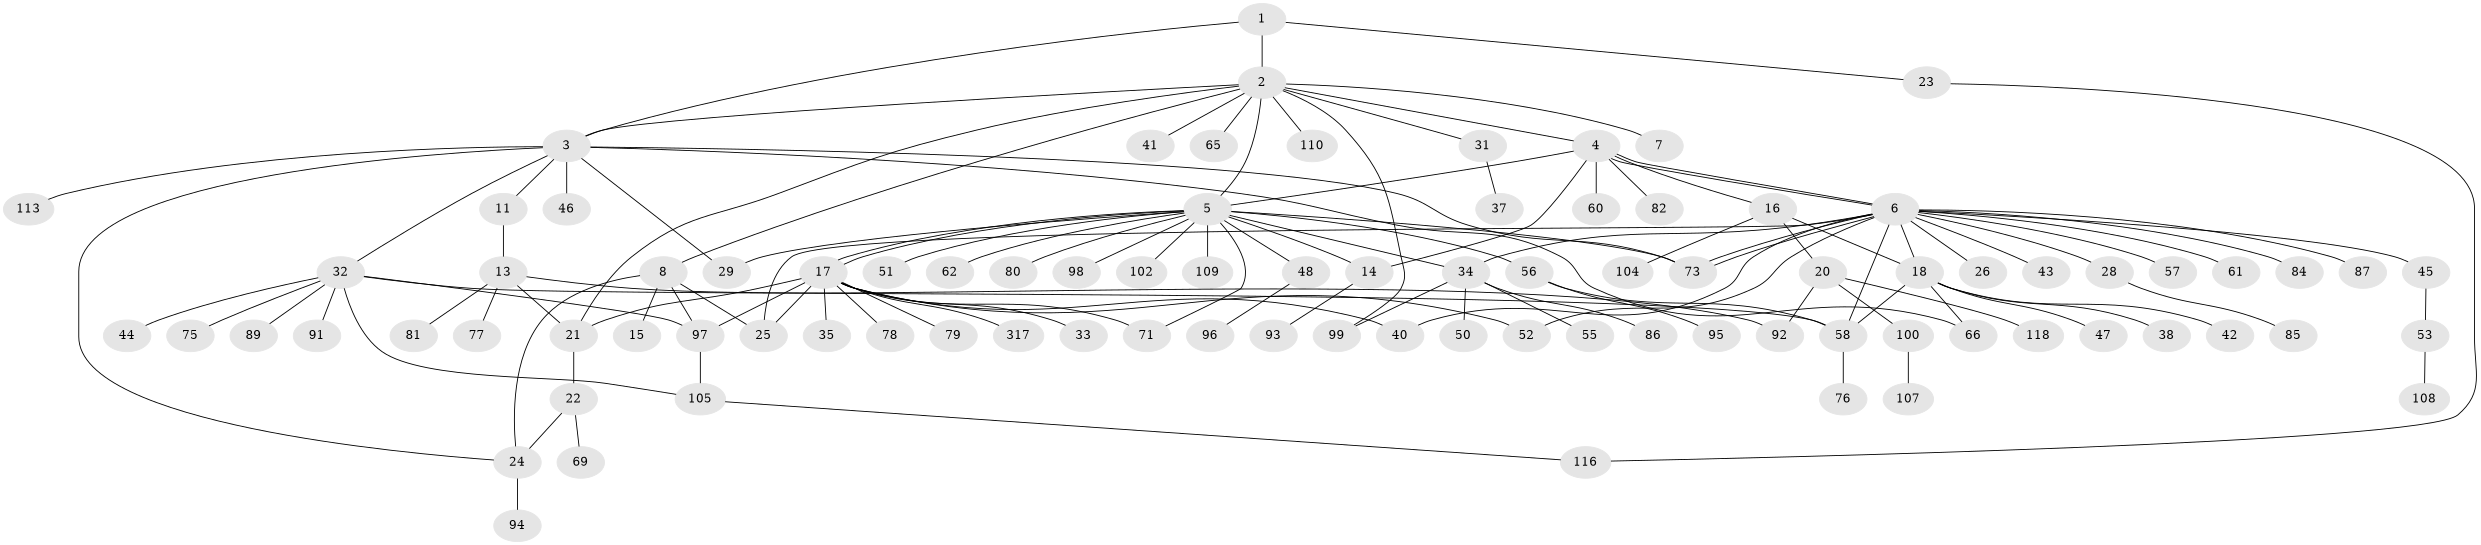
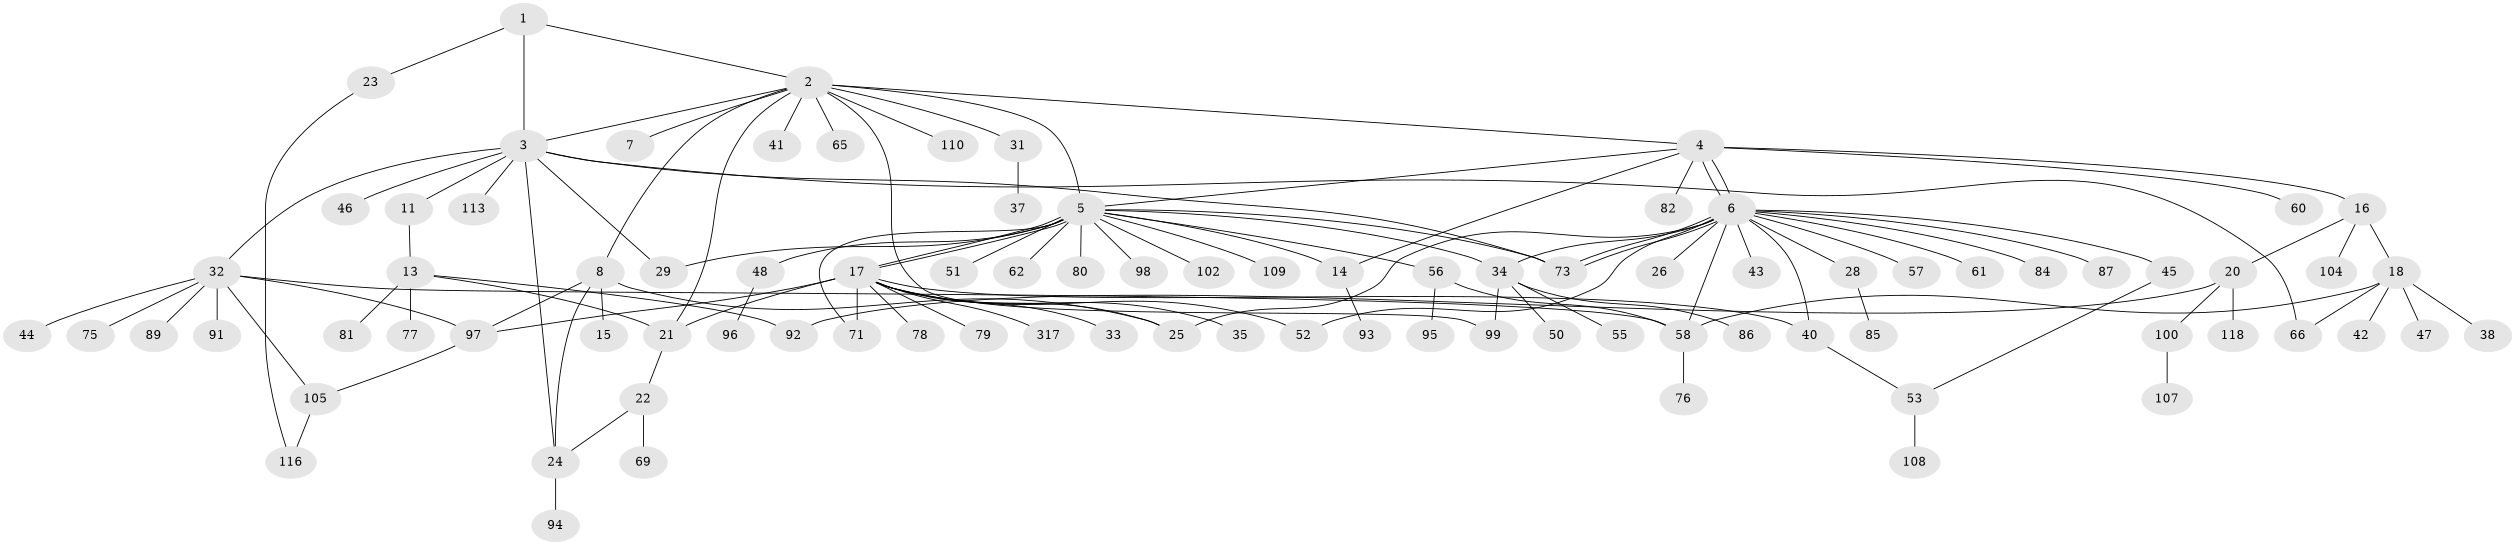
edge "6" -- "18": removed
edge "40" -- "53": added
